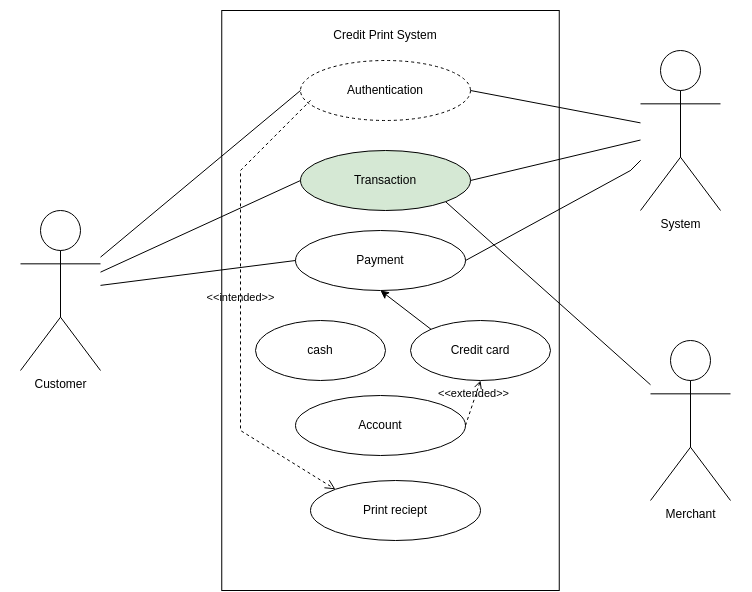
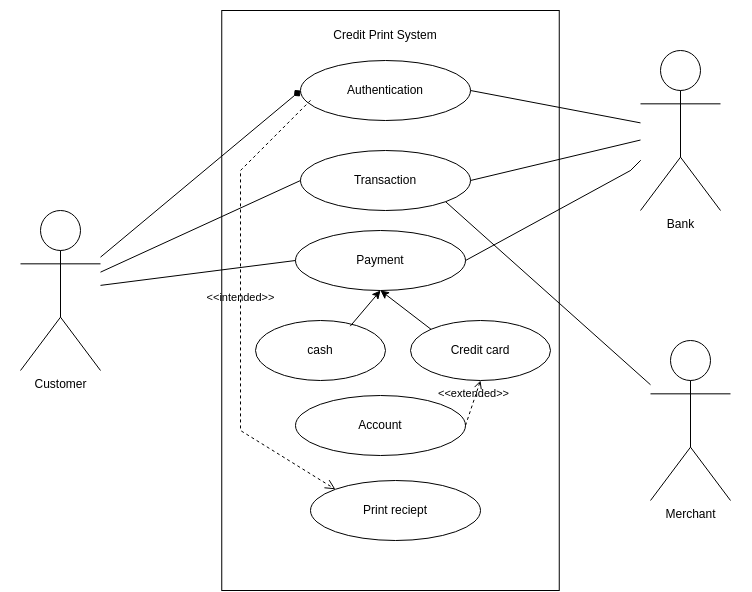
node "Authentication": style dashed -> solid
edge "Authentication" -- "Customer": arrowhead none -> diamond
node "Transaction": fillcolor #d5e8d4 -> #ffffff
node "System": label "System" -> "Bank"
edge "cash" -> "Payment": added
